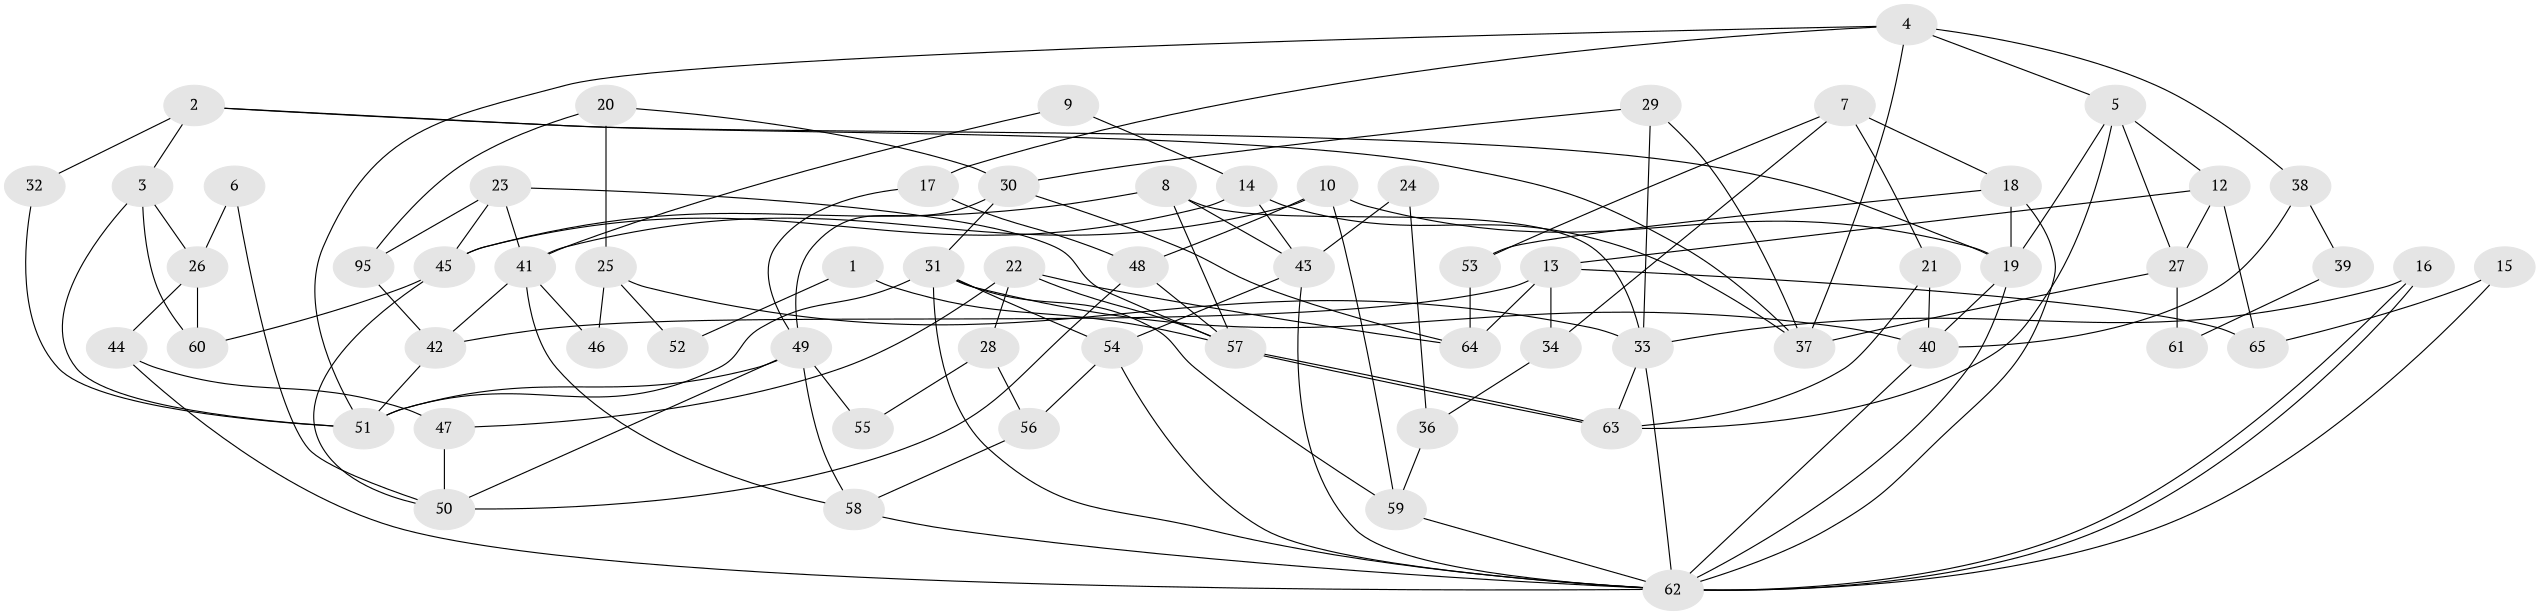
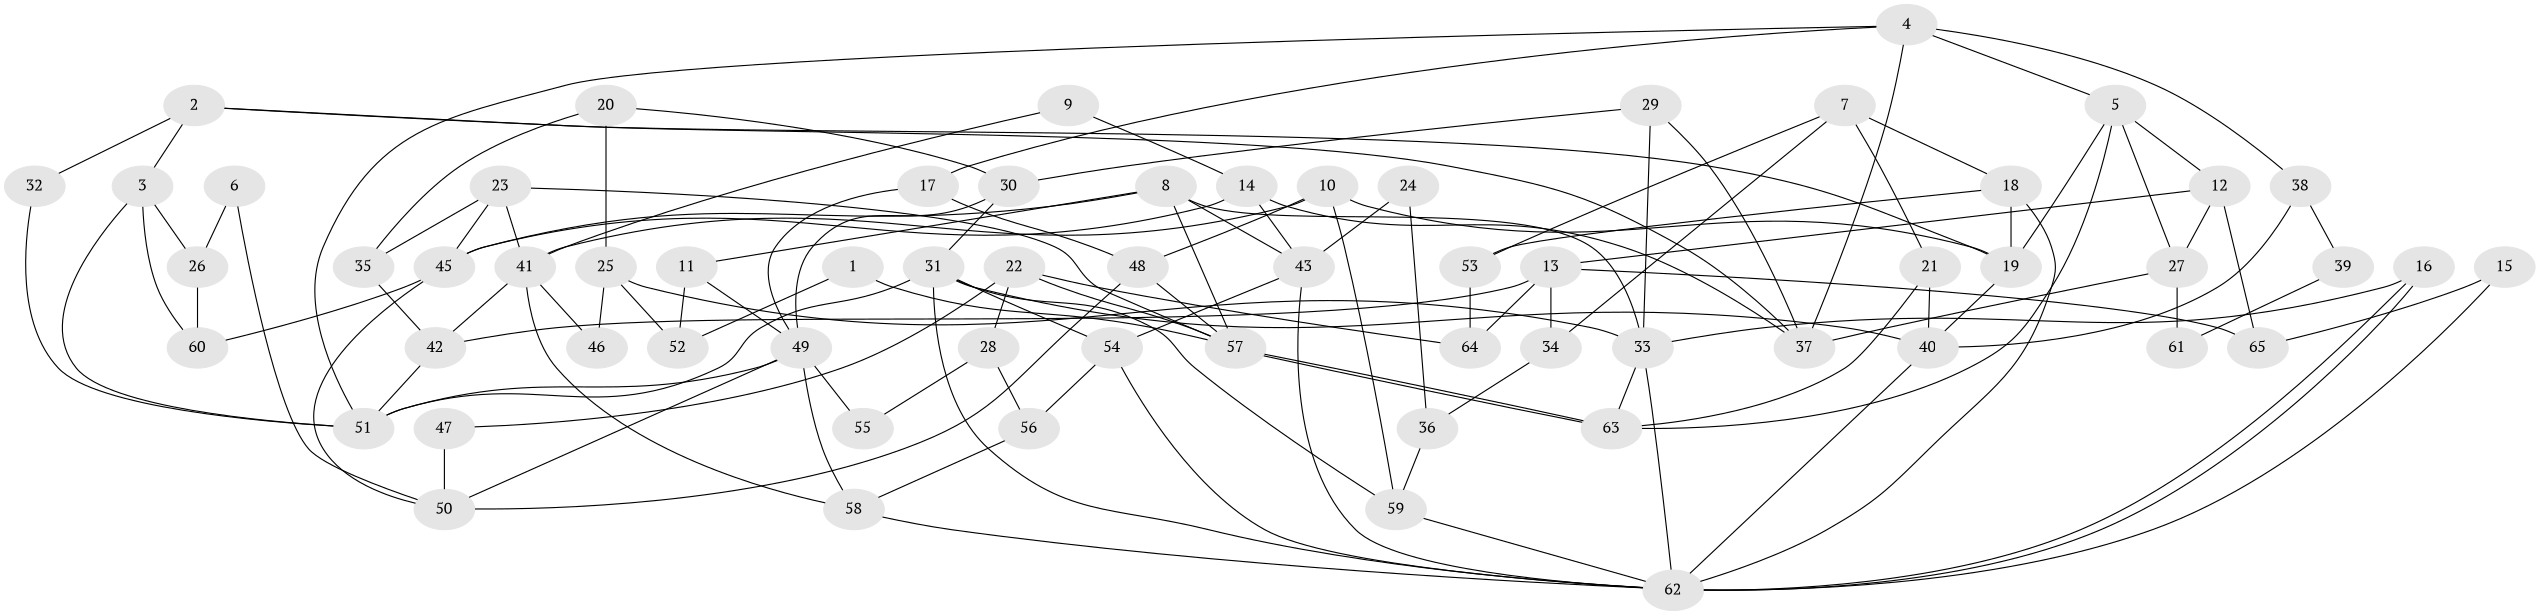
node "95": label "95" -> "35"
node "11": added
edge "30" -- "64": removed
node "44": removed
edge "19" -- "62": removed
